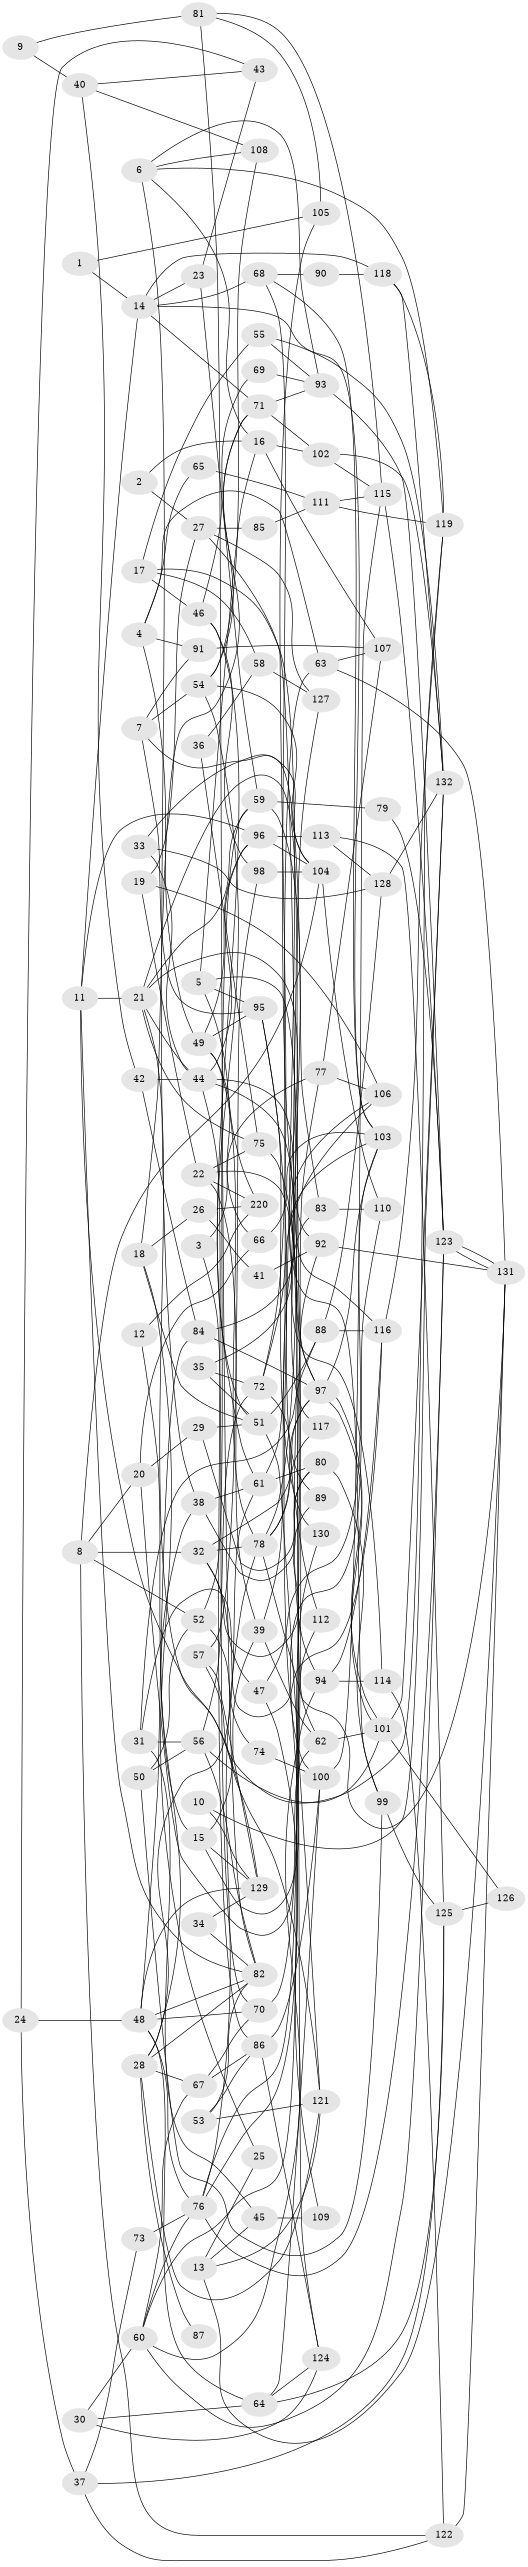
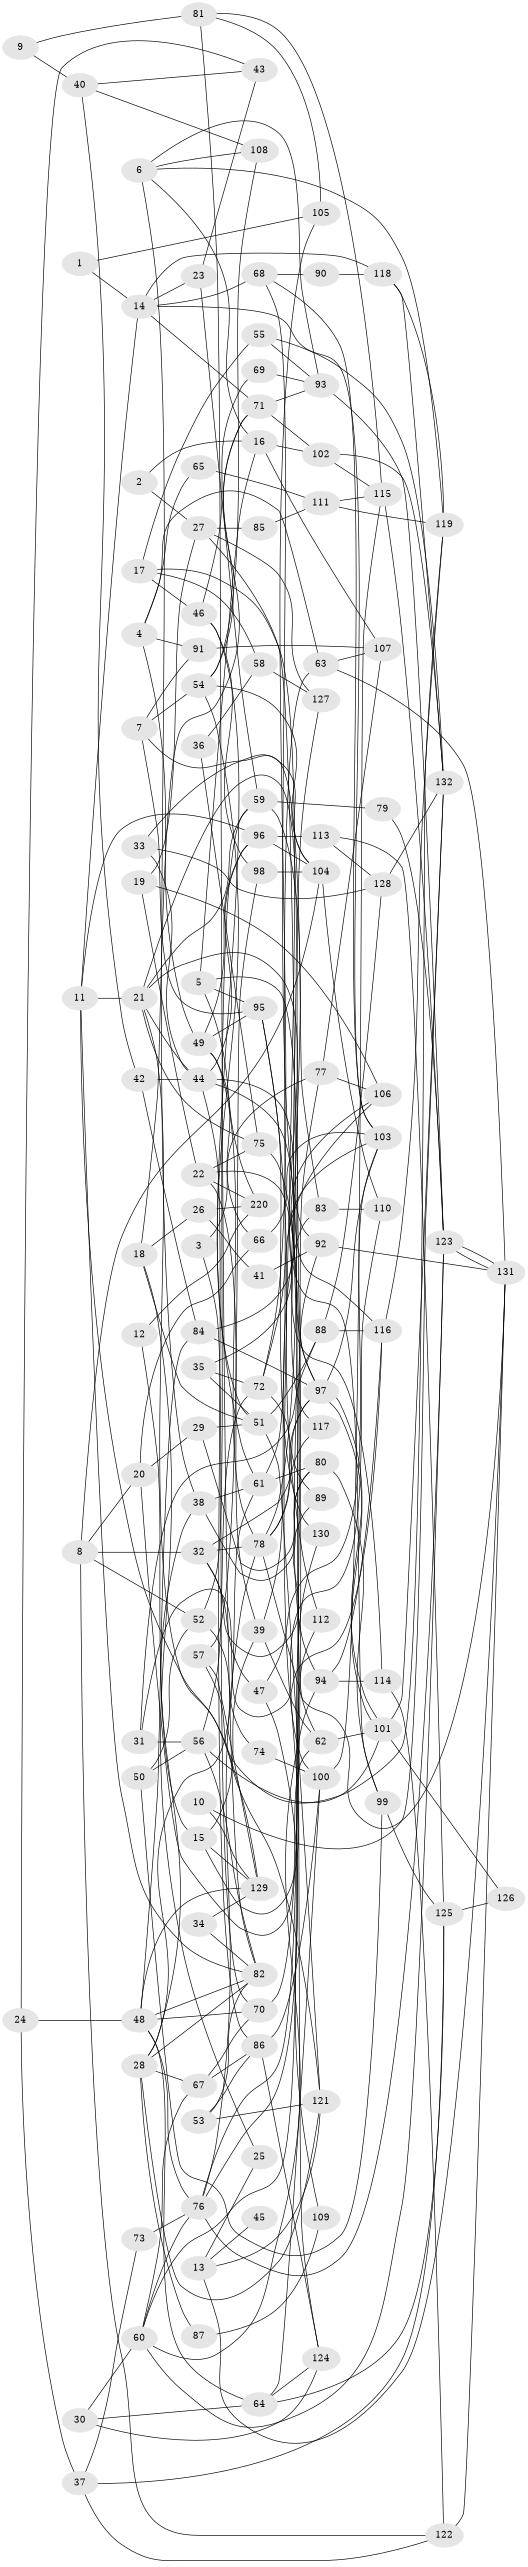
edge "31" -- "45": removed
edge "45" -- "109": now "87" -- "109"
